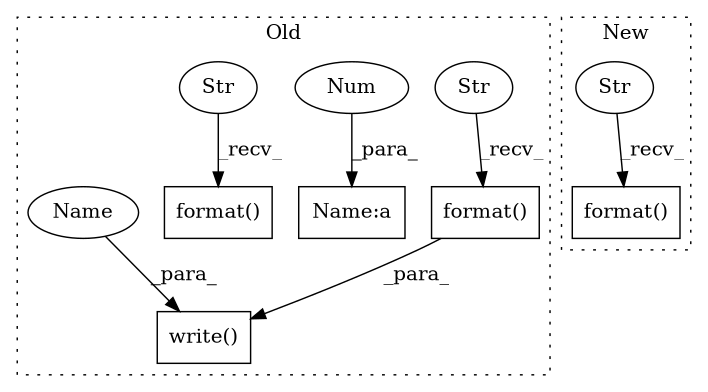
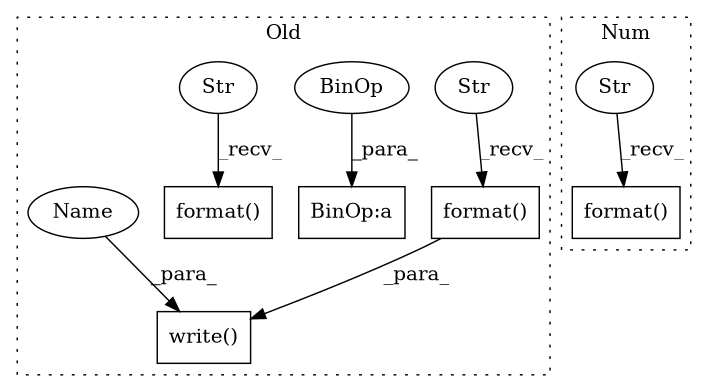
cluster "New": label "New" -> "Num"
node "Num": label "Num" -> "BinOp"
node "Name:a": label "Name:a" -> "BinOp:a"
